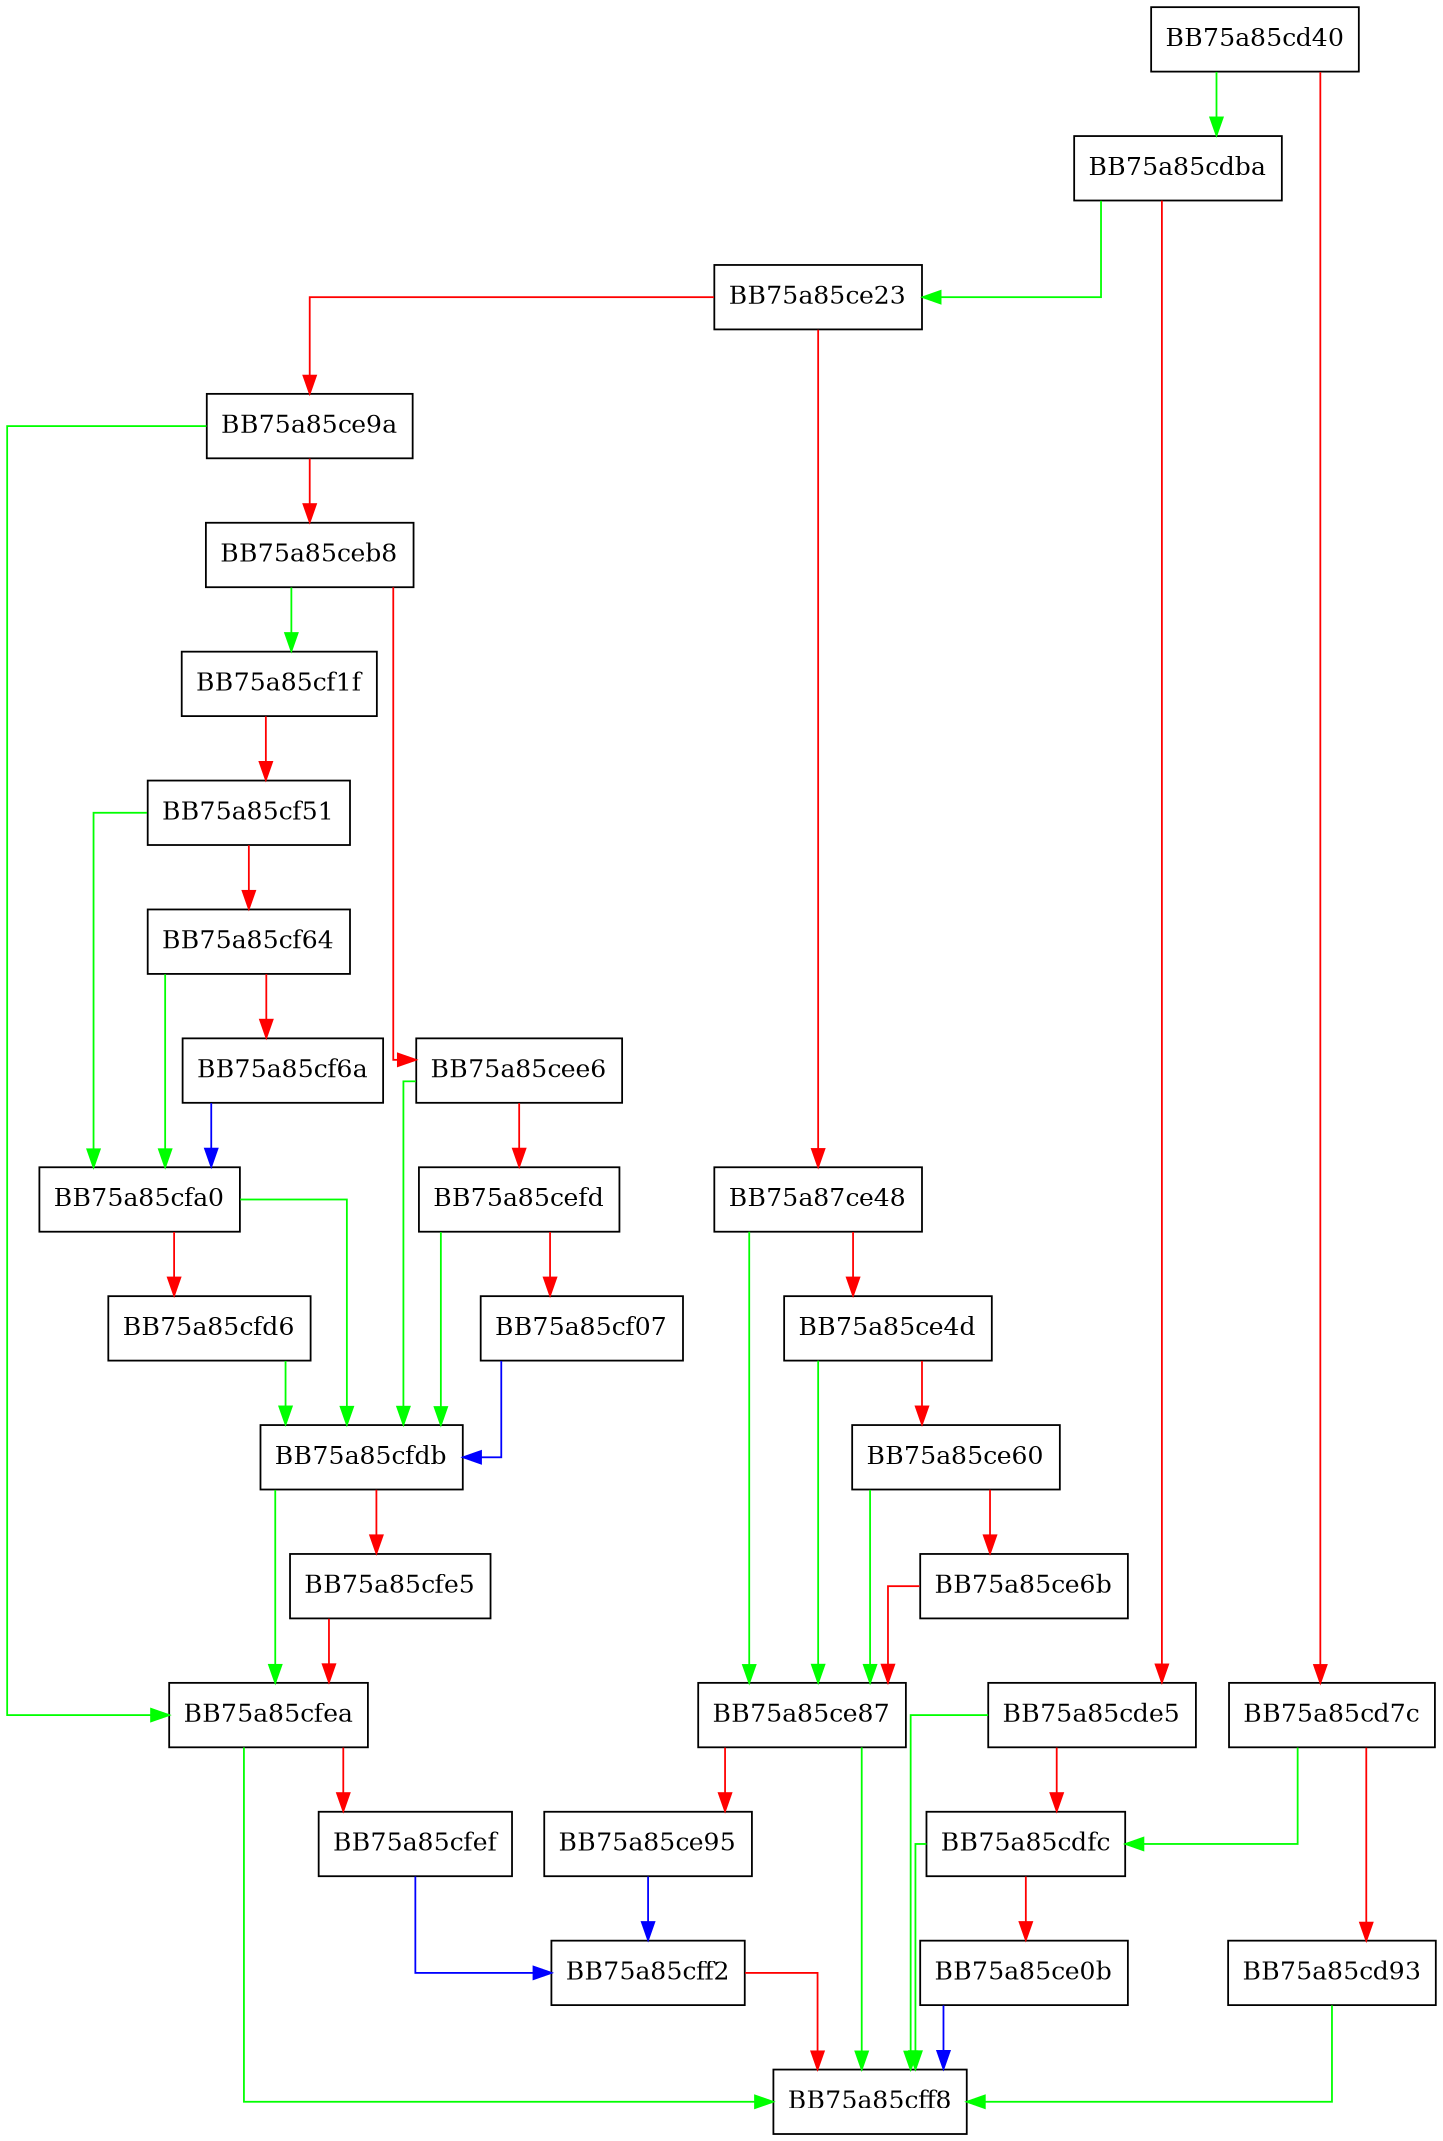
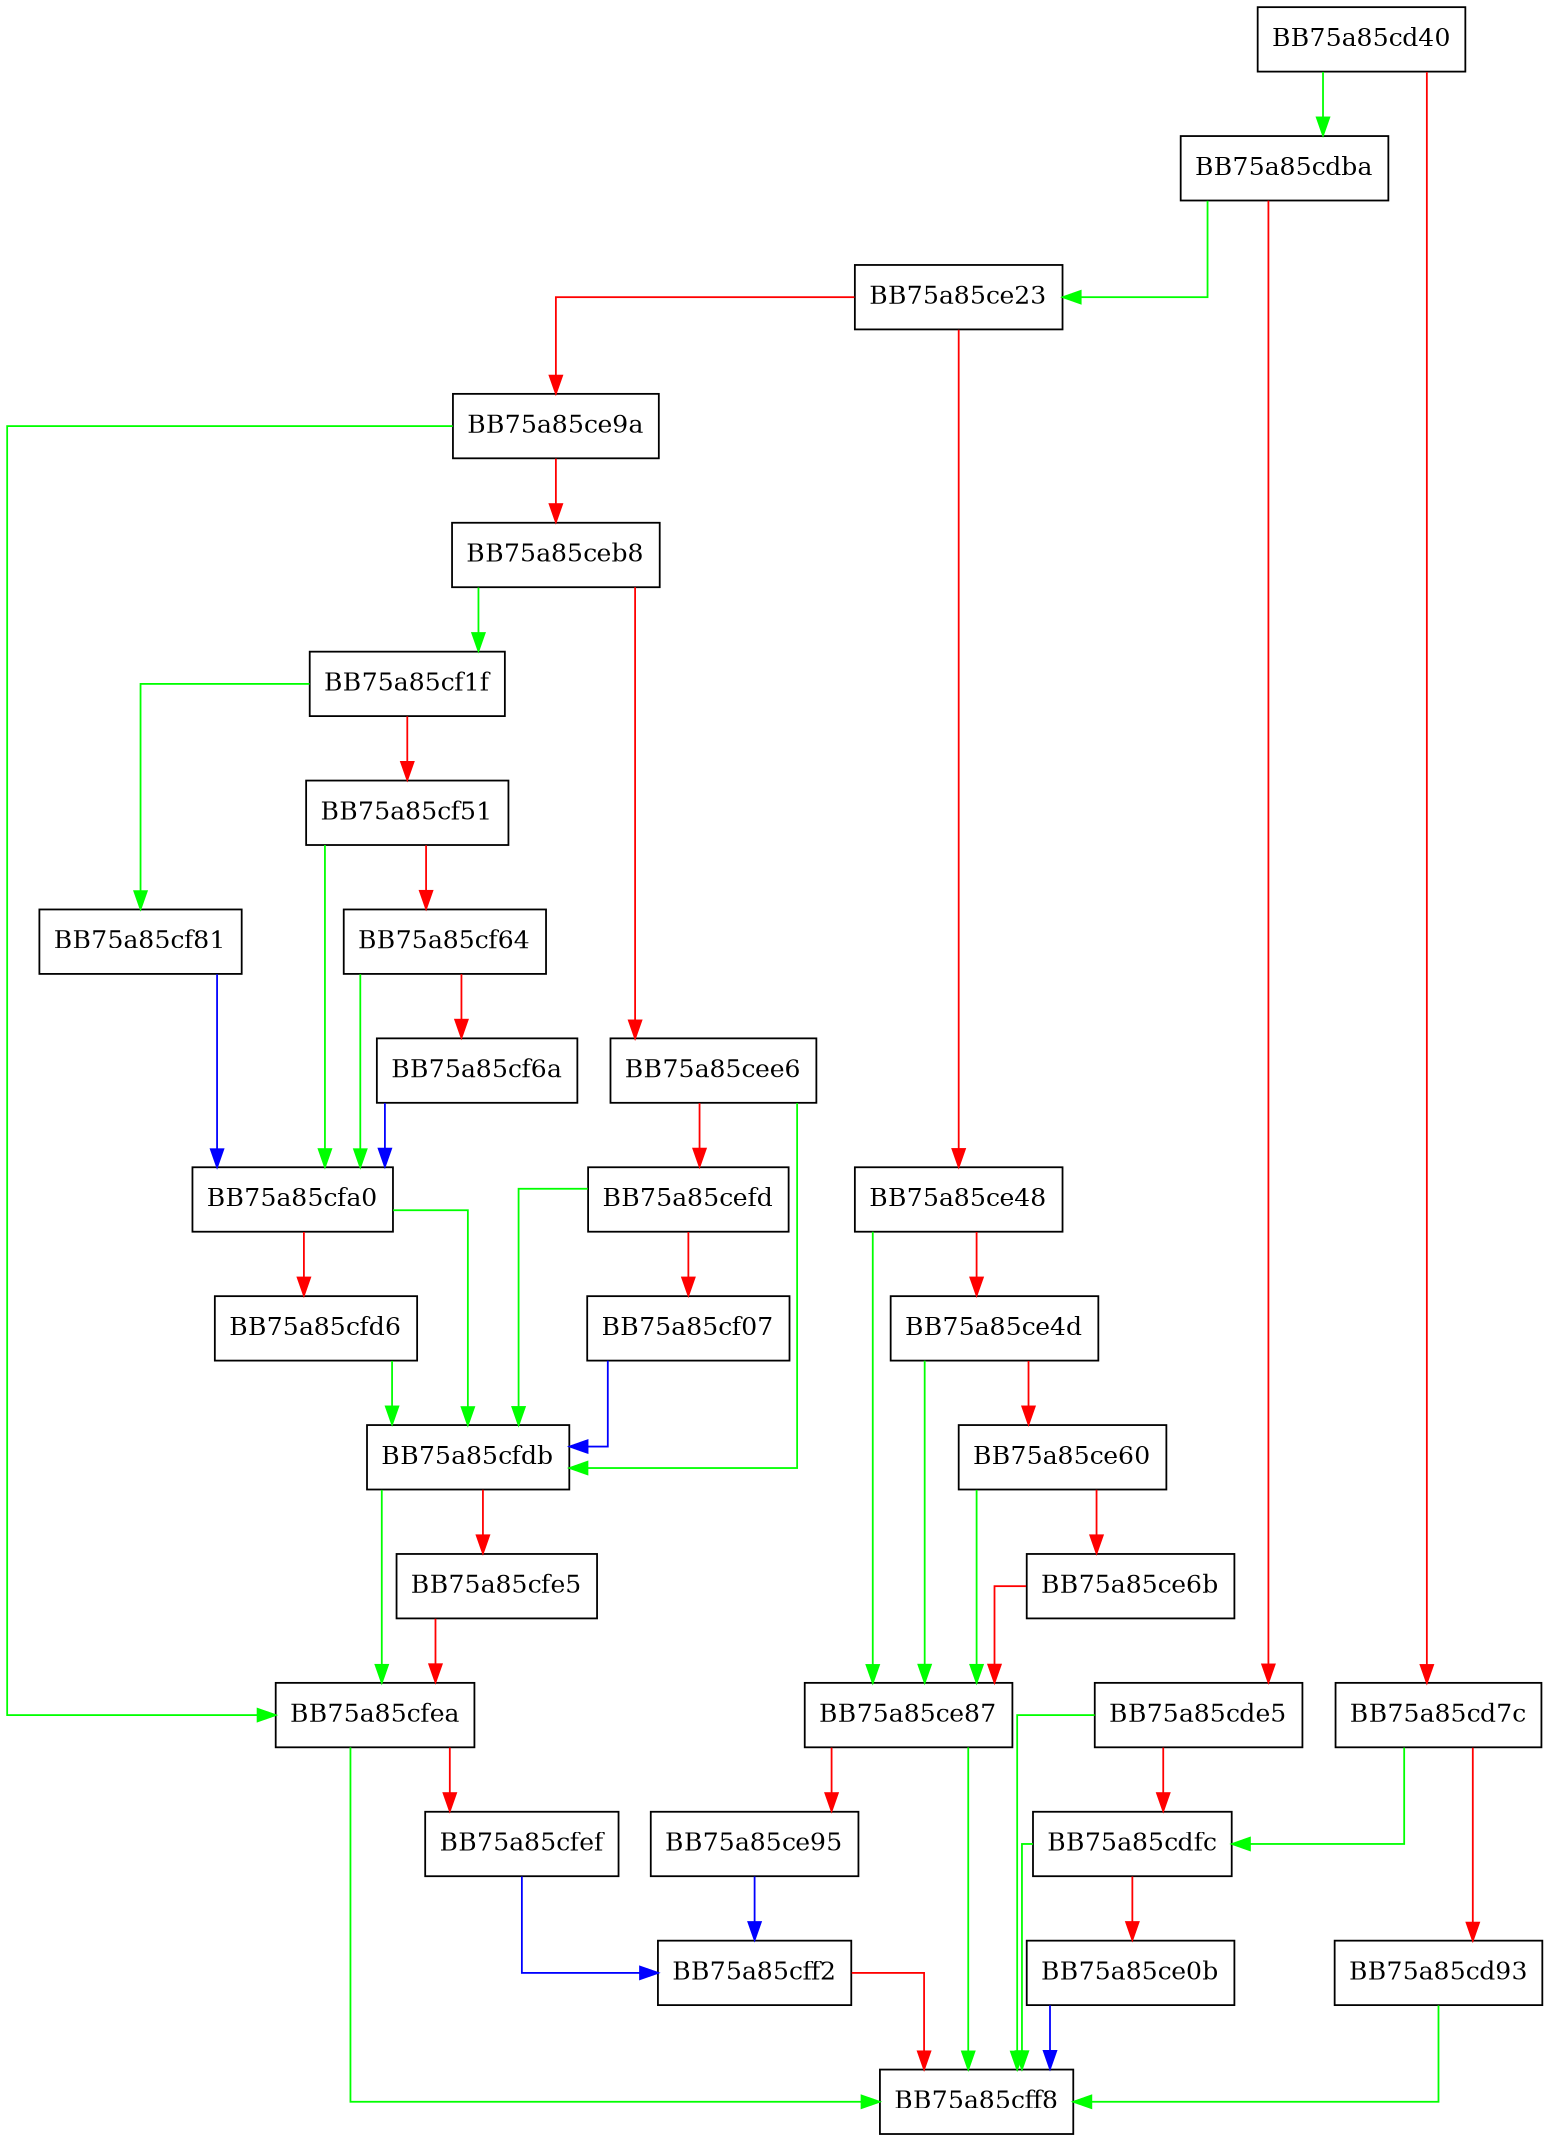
node "BB75a85cf81": added
node "BB75a87ce48": label "BB75a87ce48" -> "BB75a85ce48"
